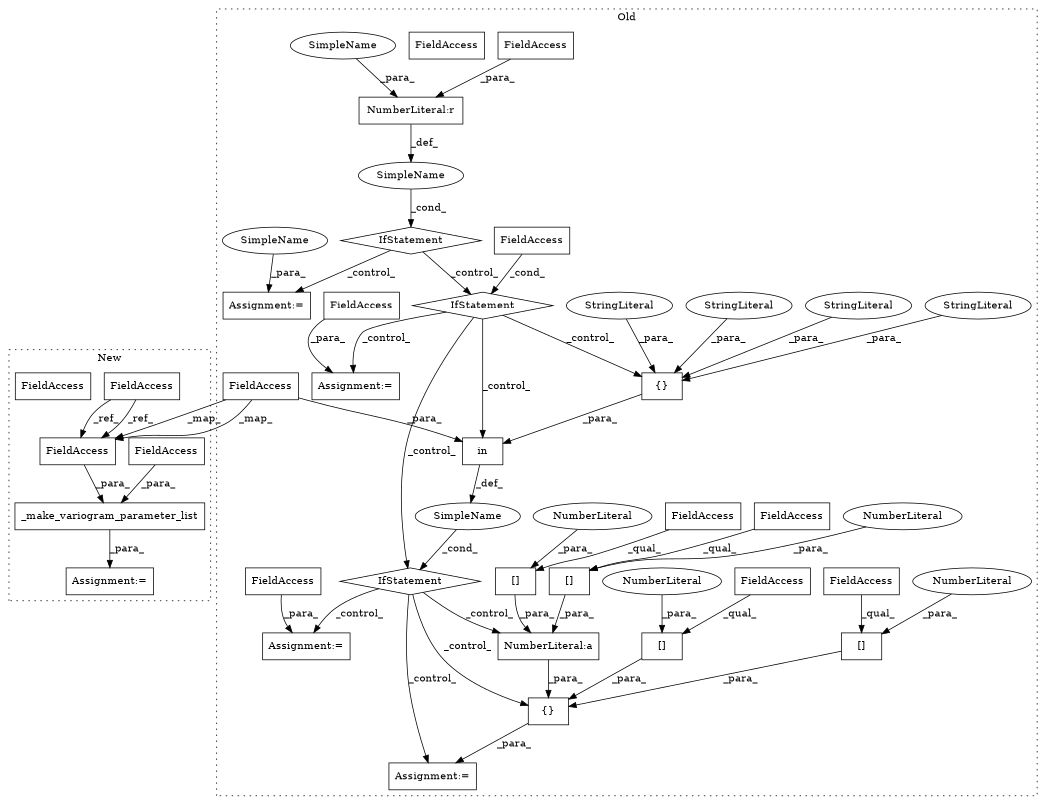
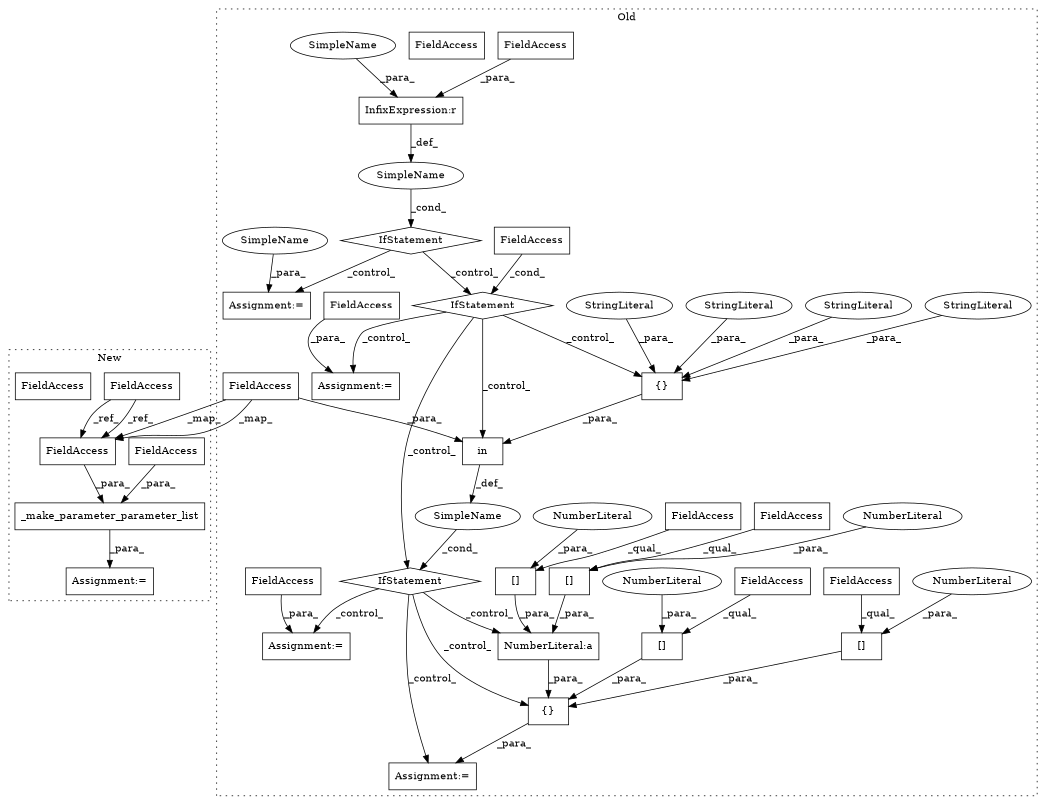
node "NumberLiteral:r": label "NumberLiteral:r" -> "InfixExpression:r"
node "_make_variogram_parameter_list": label "_make_variogram_parameter_list" -> "_make_parameter_parameter_list"
